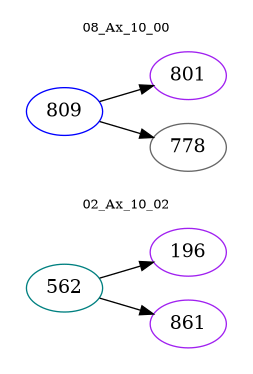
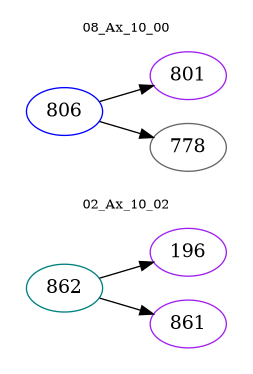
node "809": label "809" -> "806"
node "562": label "562" -> "862"
